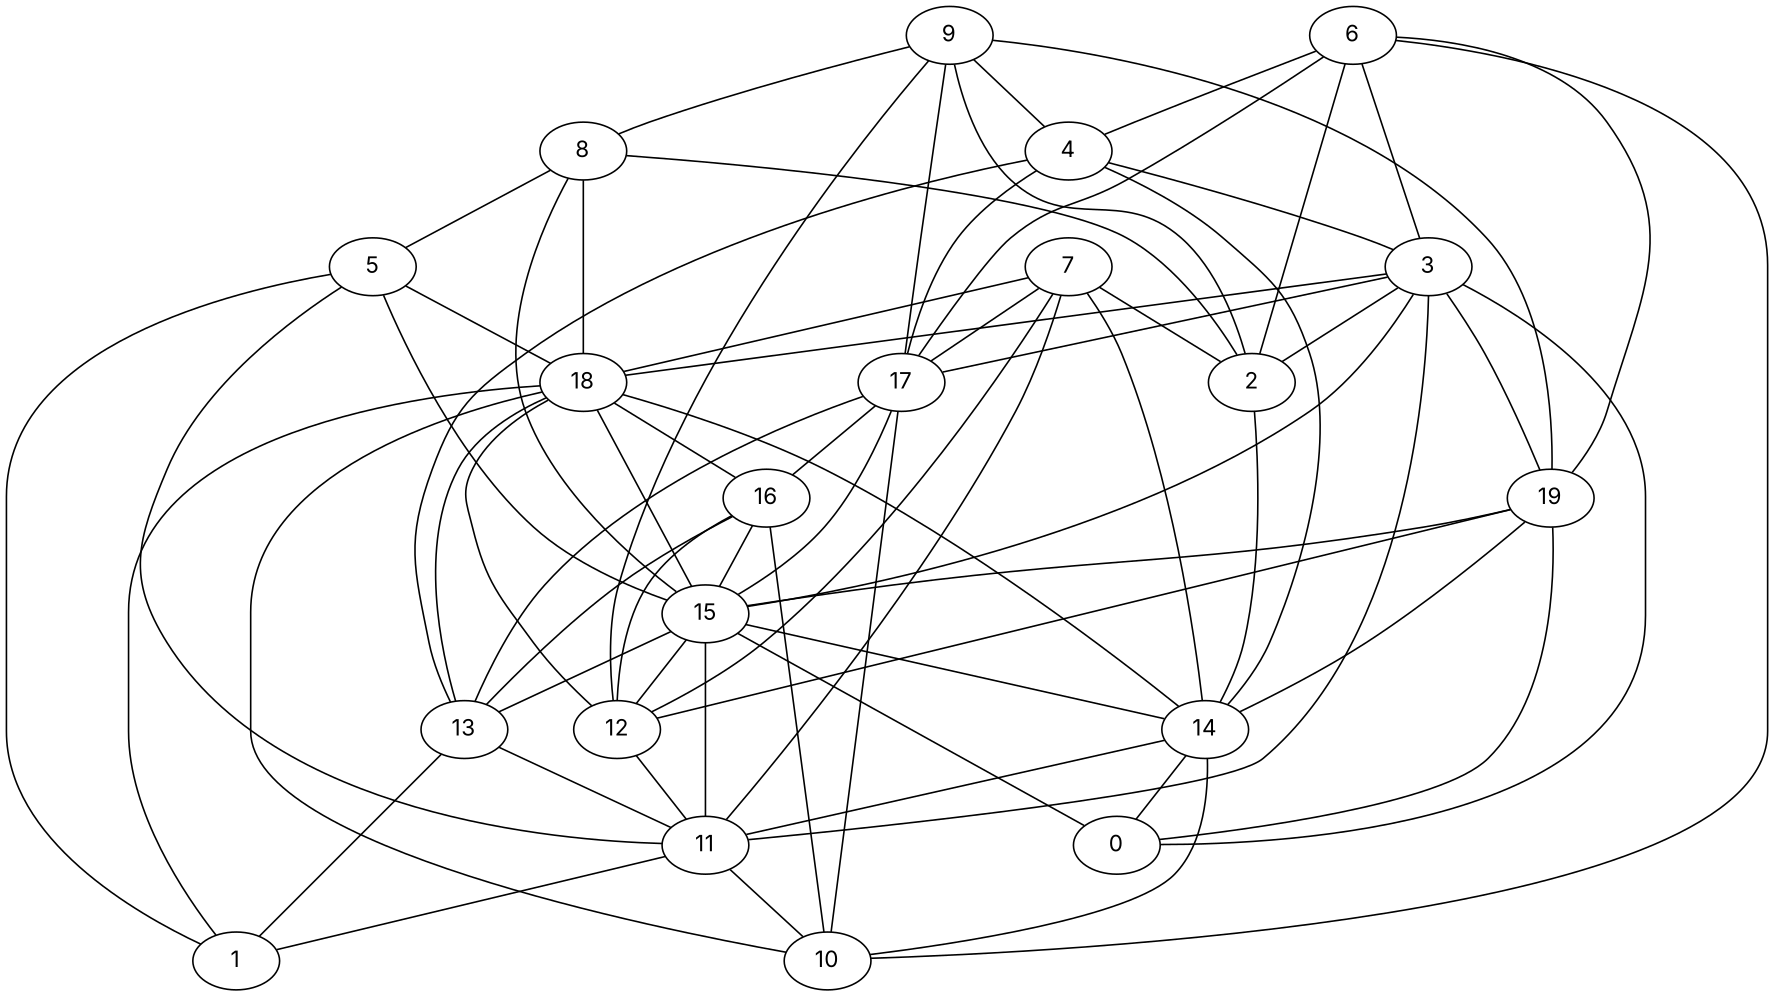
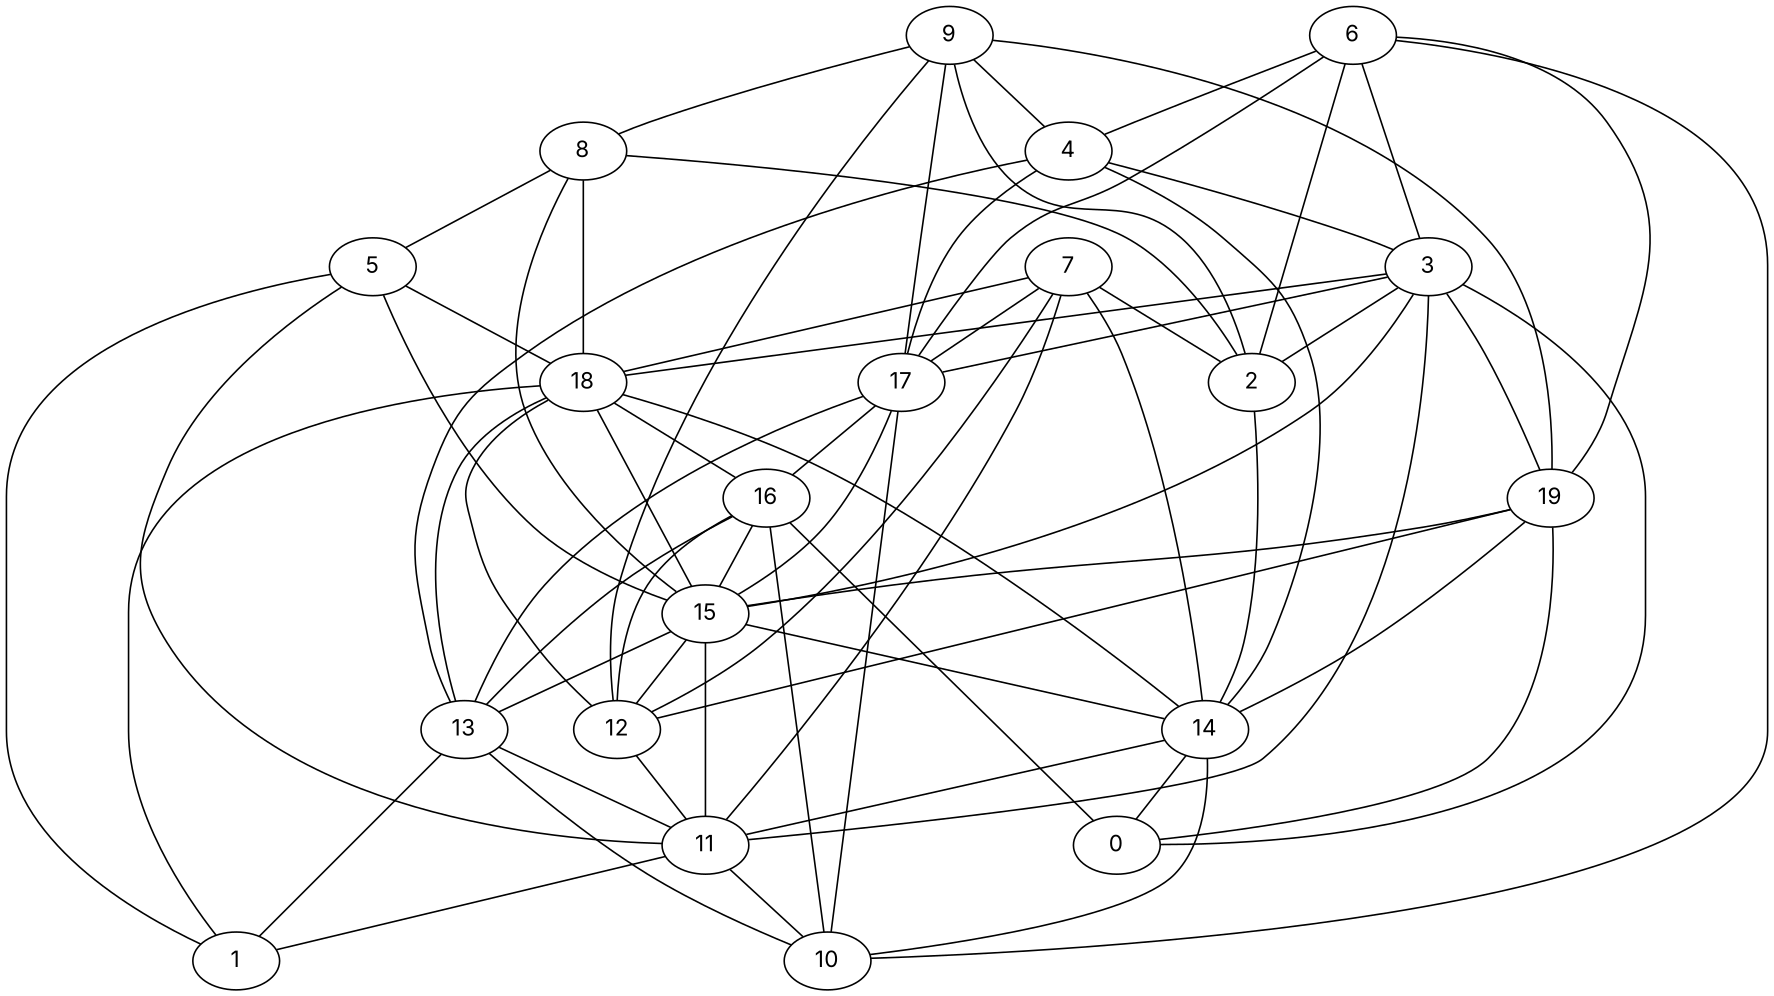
edge "15" -- "0": now "16" -- "0"
edge "18" -- "10": now "13" -- "10"
